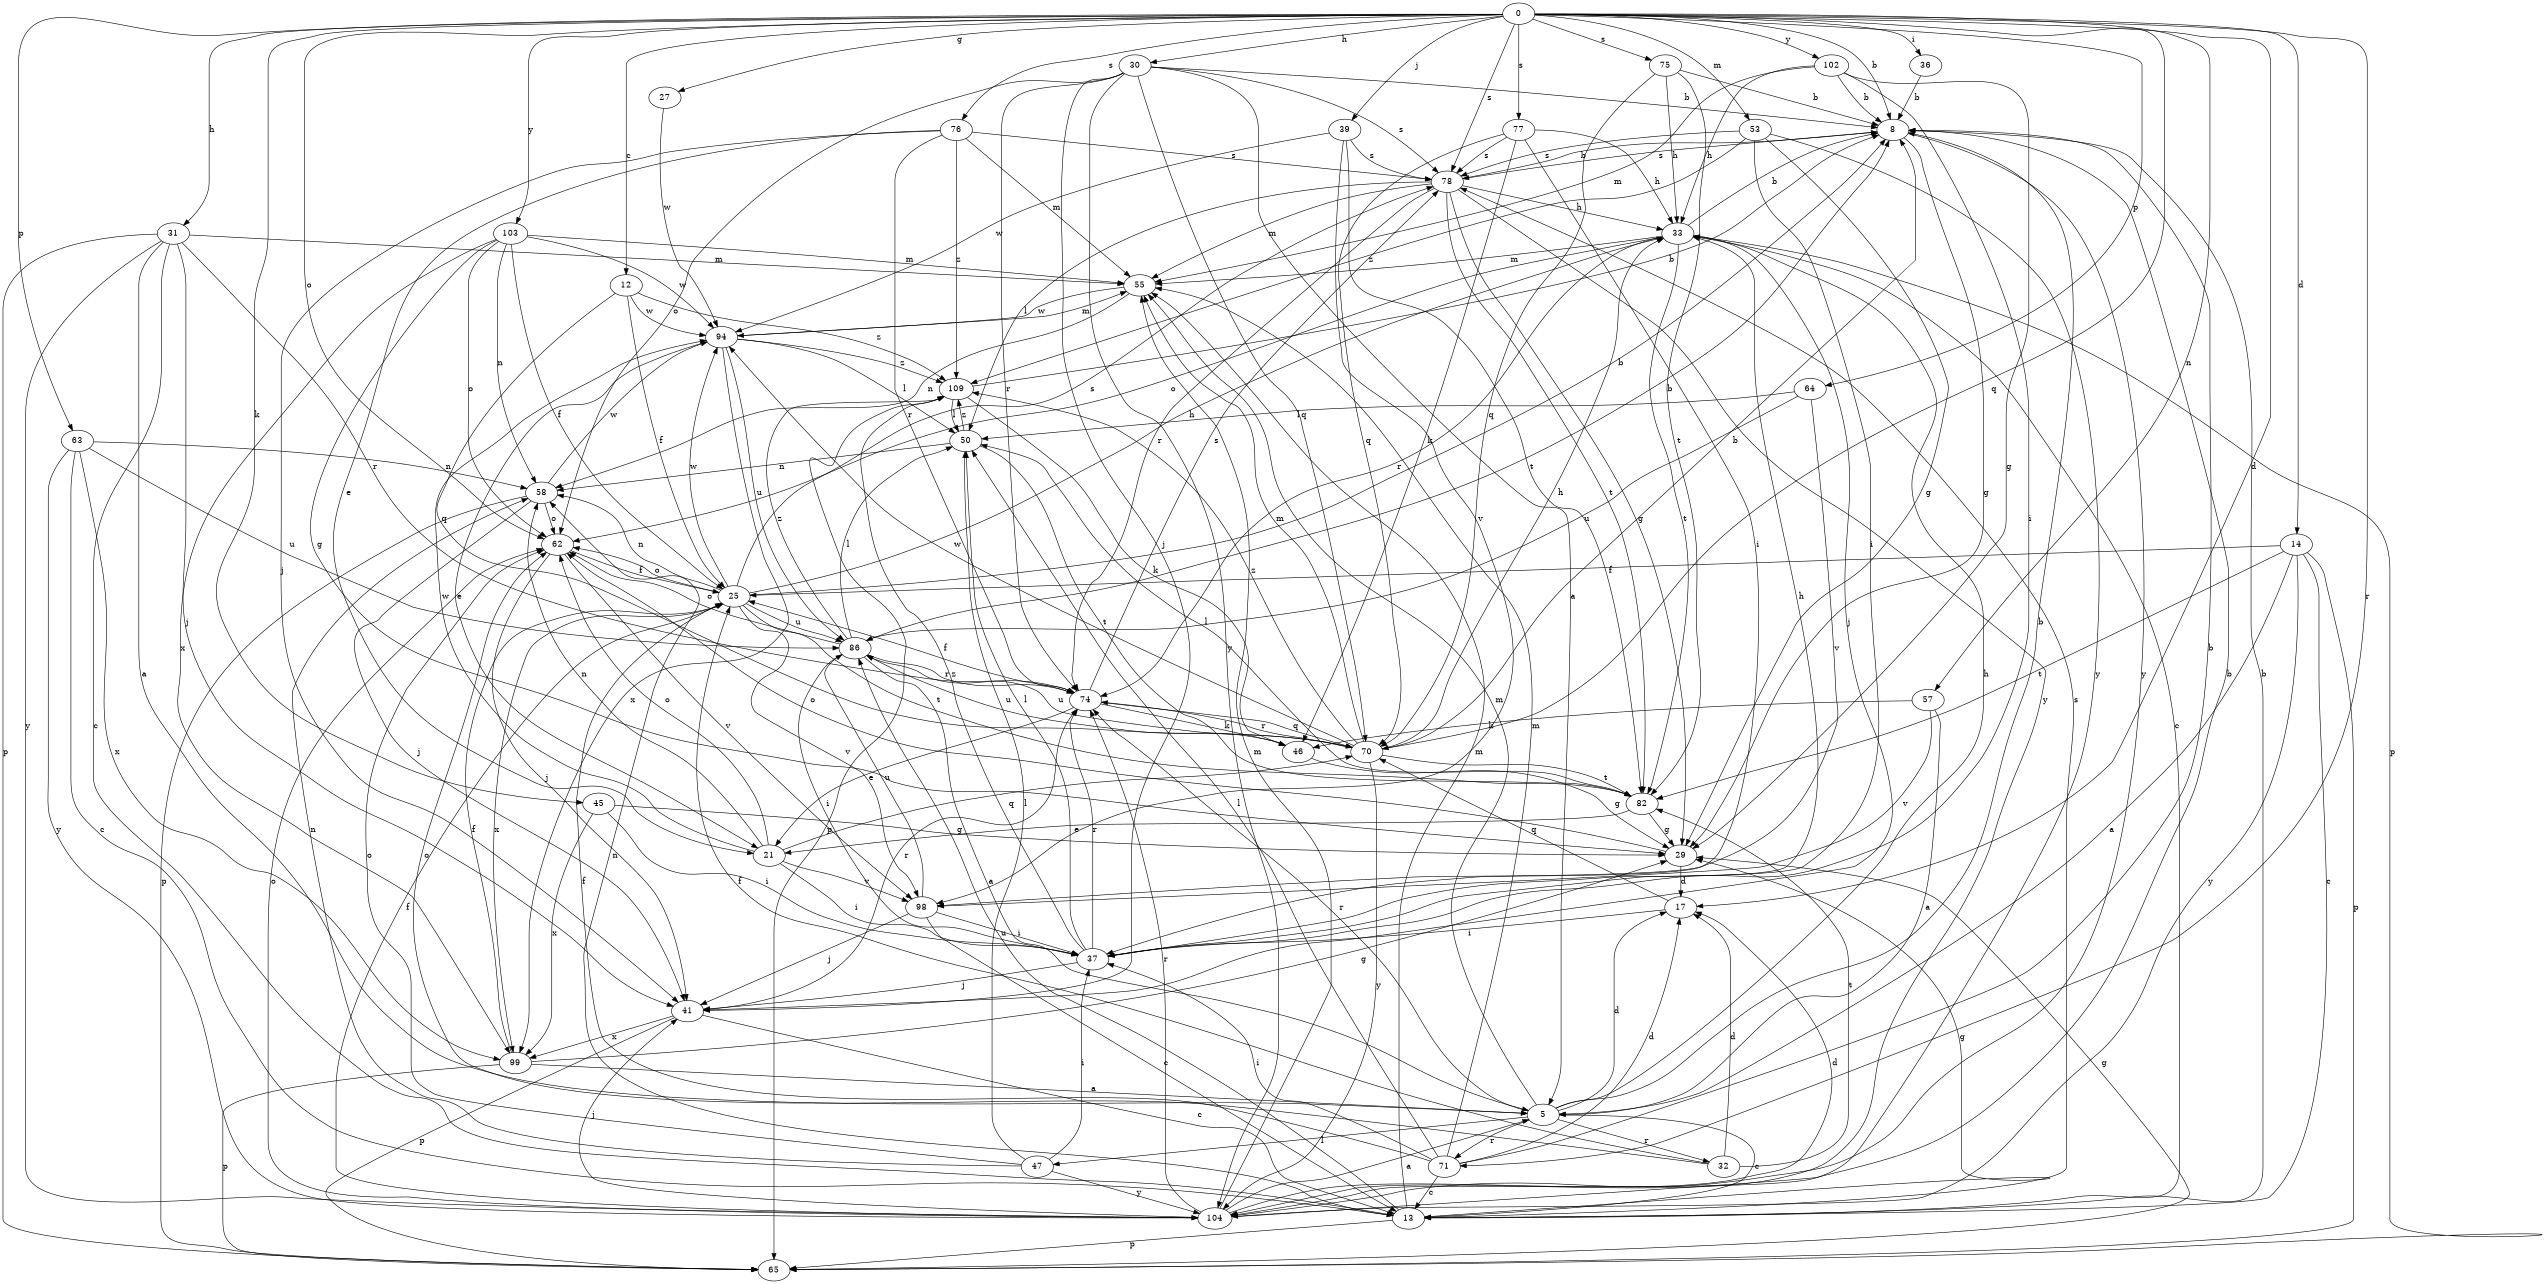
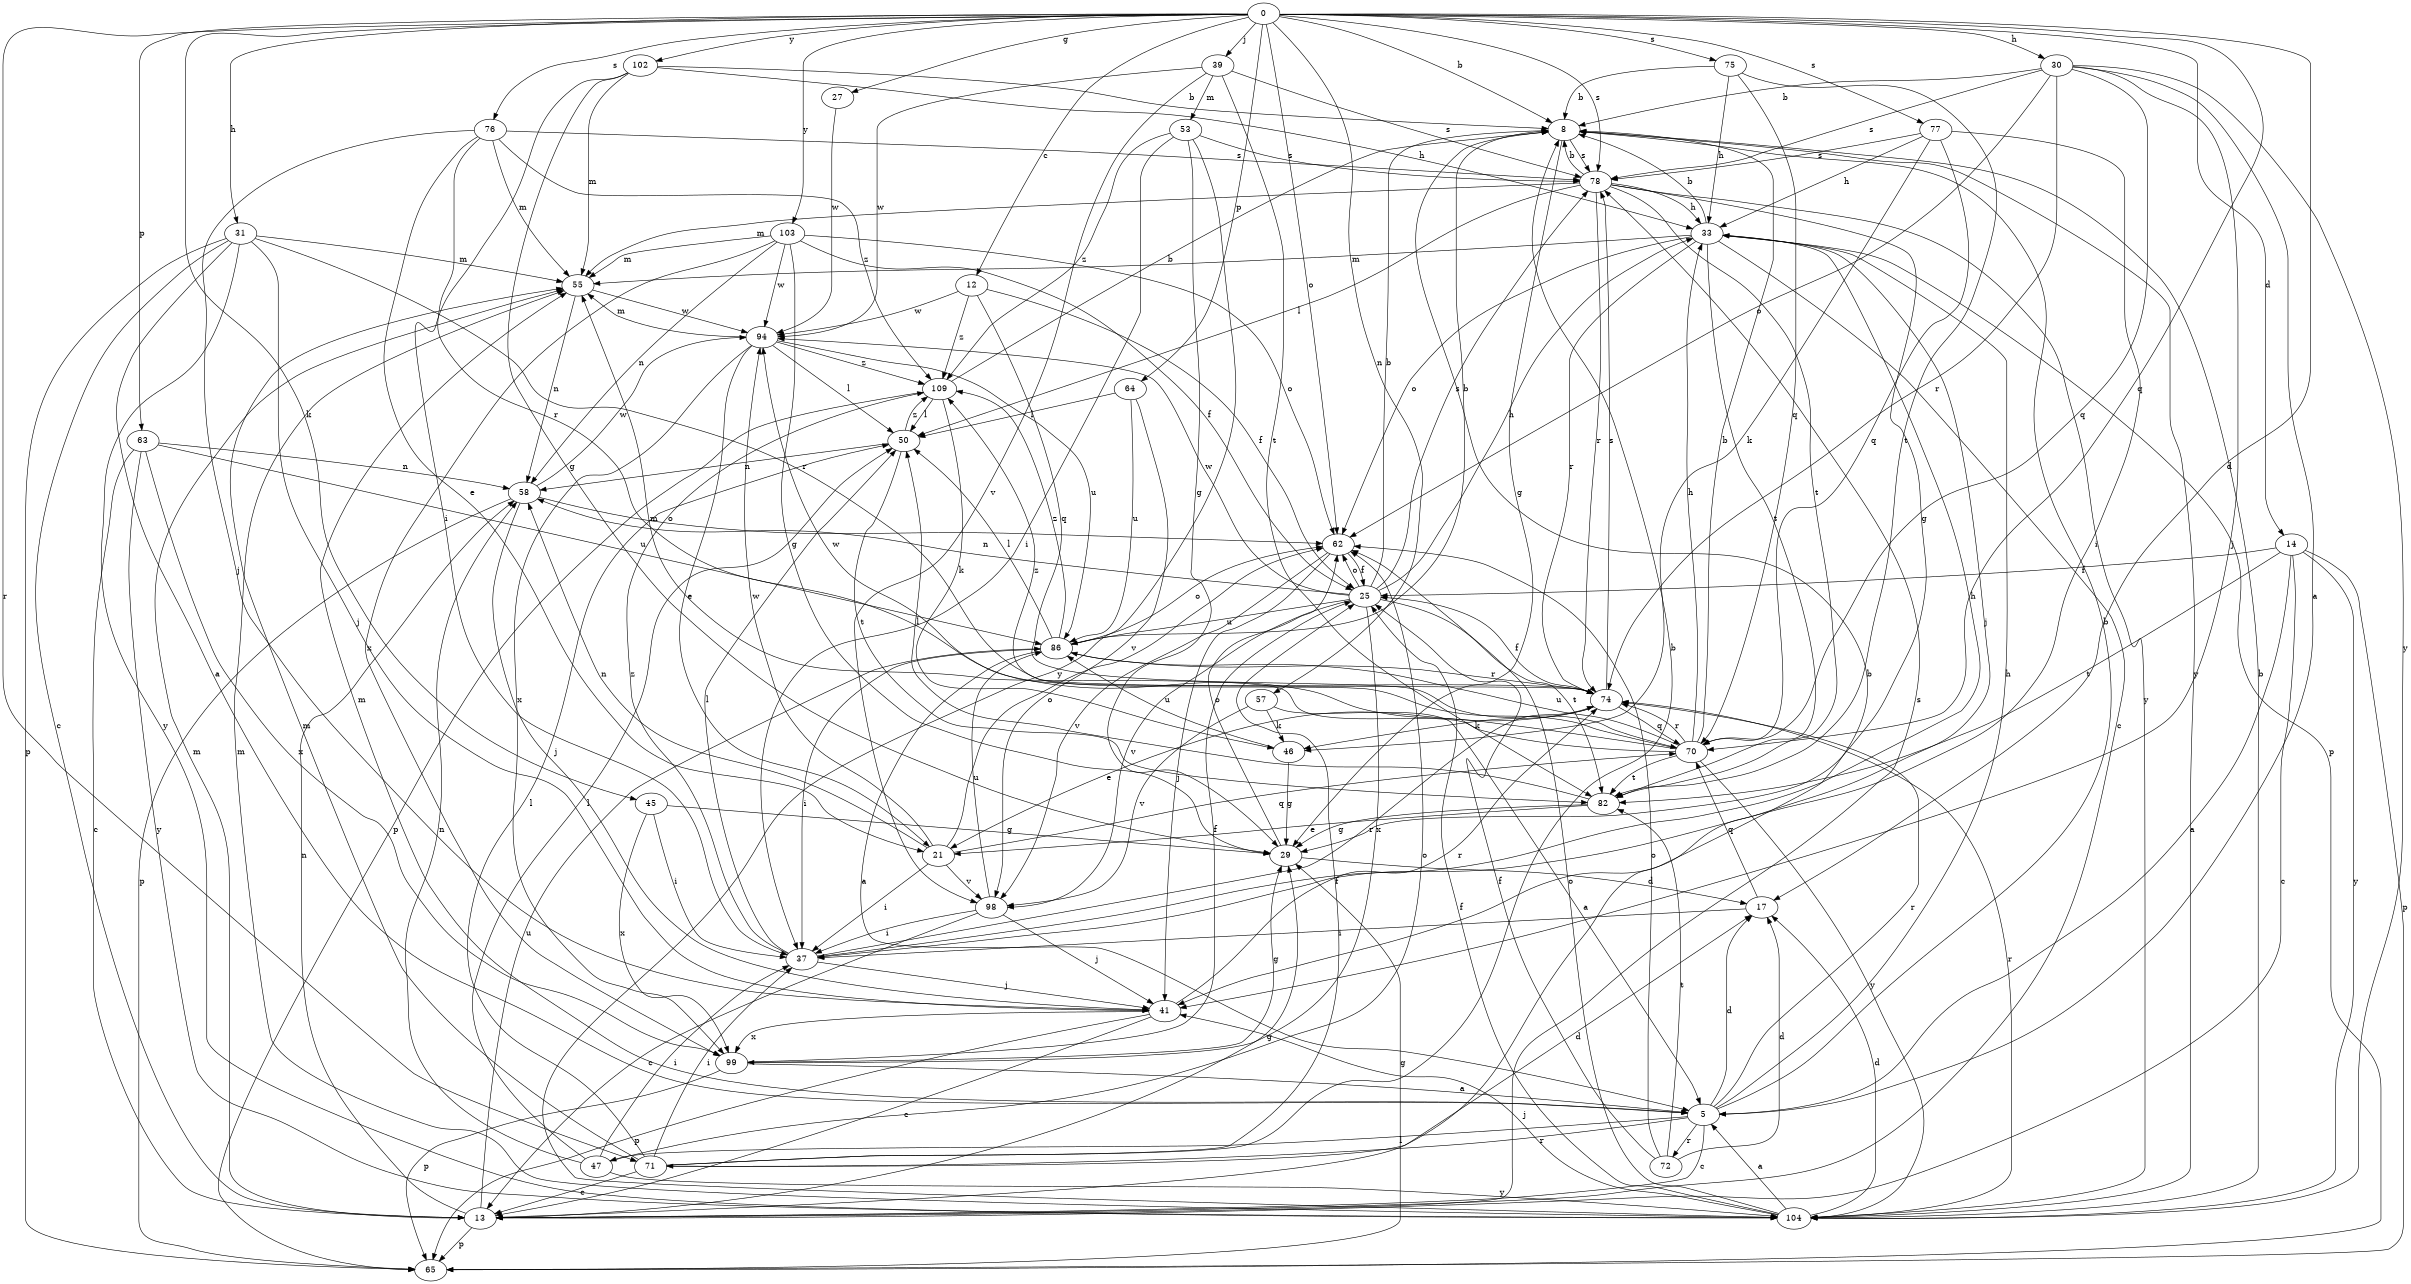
edge "0" -> "53": now "39" -> "53"
node "36": removed
node "32": label "32" -> "72"
